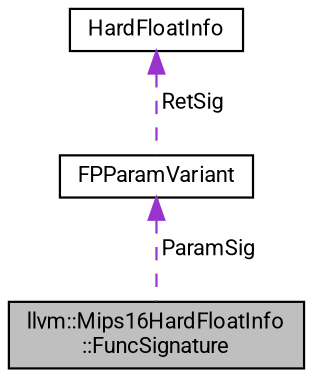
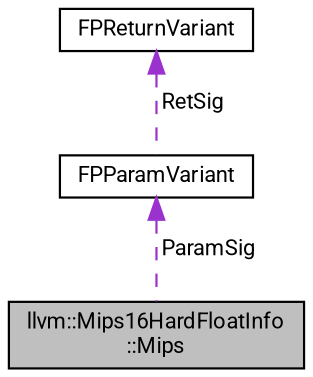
node "HardFloatInfo": label "HardFloatInfo" -> "FPReturnVariant"
node "llvm::Mips16HardFloatInfo ::FuncSignature": label "llvm::Mips16HardFloatInfo ::FuncSignature" -> "llvm::Mips16HardFloatInfo ::Mips"
